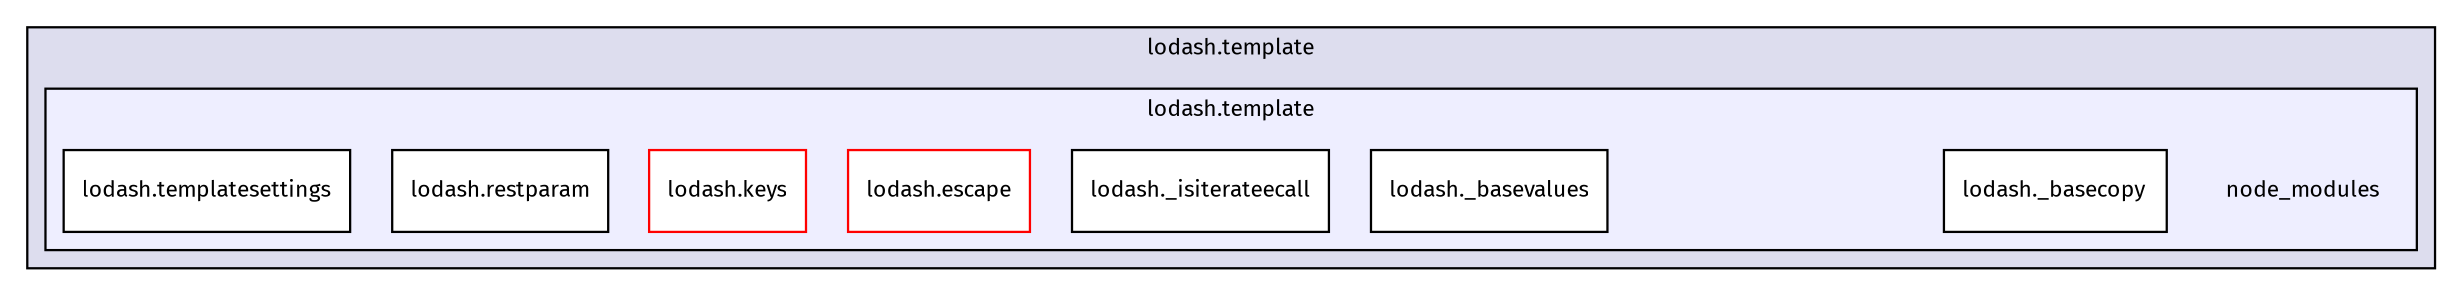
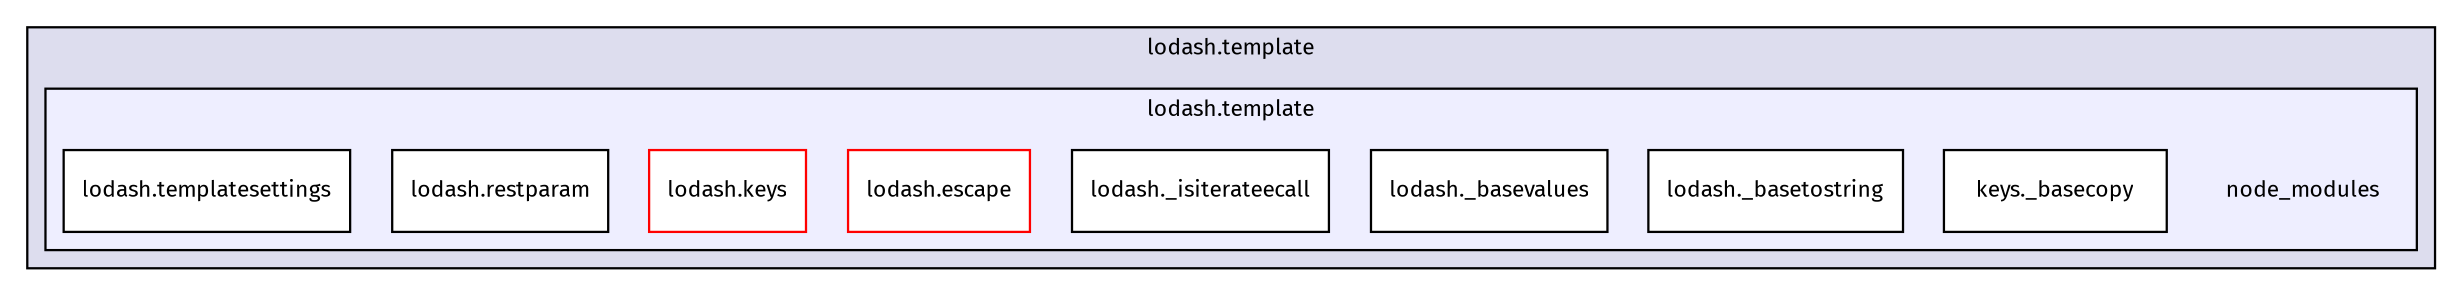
node "lodash._basetostring": added
node "lodash._basecopy": label "lodash._basecopy" -> "keys._basecopy"
